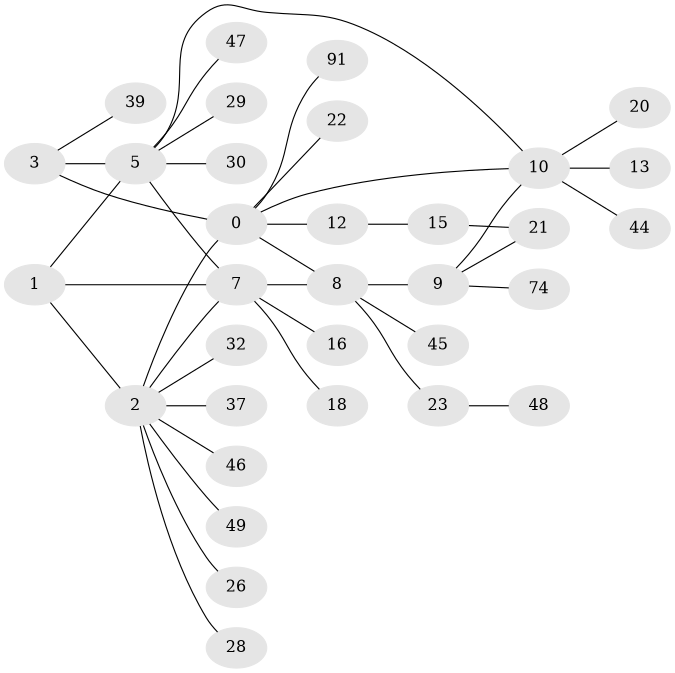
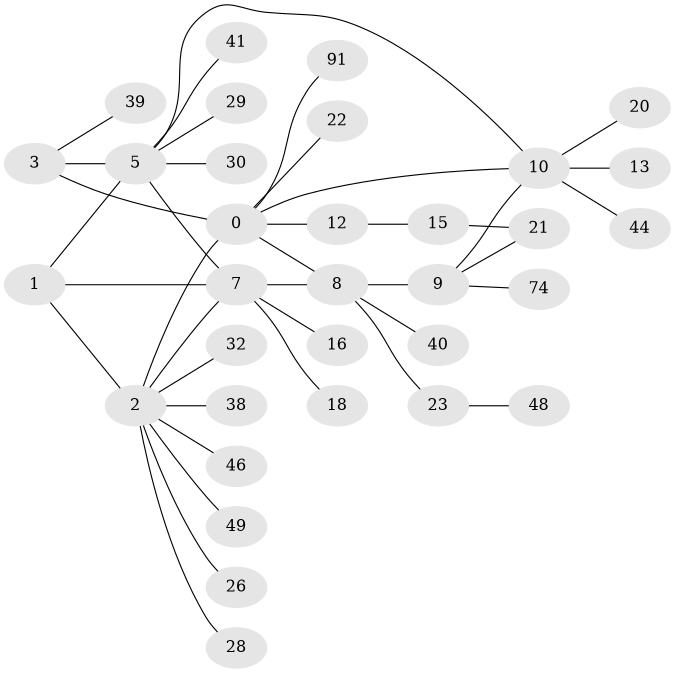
node "47": label "47" -> "41"
node "45": label "45" -> "40"
node "37": label "37" -> "38"
